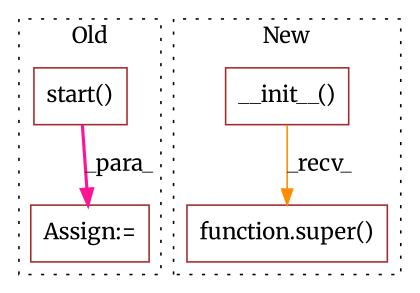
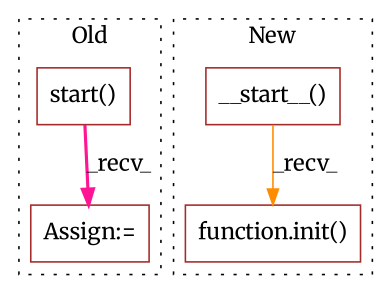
node "__init__()": label "__init__()" -> "__start__()"
edge "start()" -> "Assign:=": label "_para_" -> "_recv_"
node "function.super()": label "function.super()" -> "function.init()"
